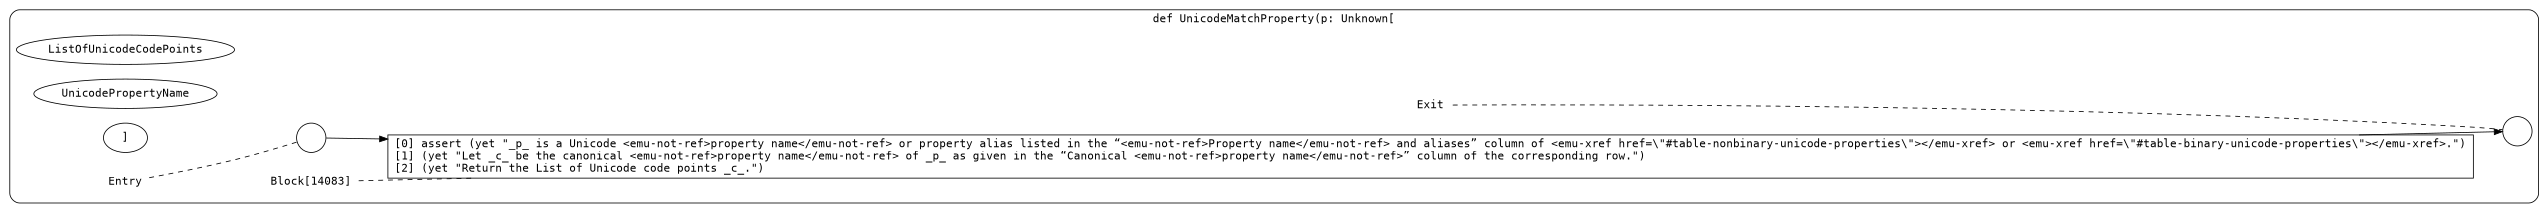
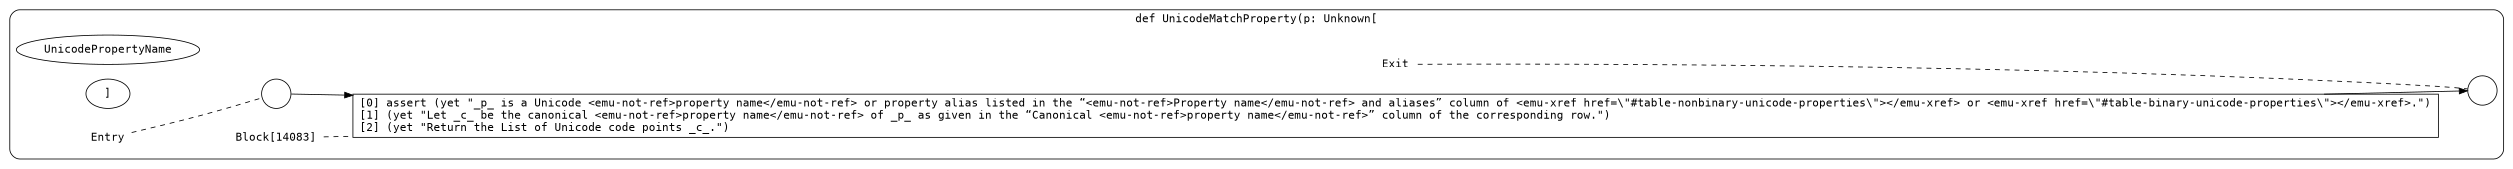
node "ListOfUnicodeCodePoints": removed
